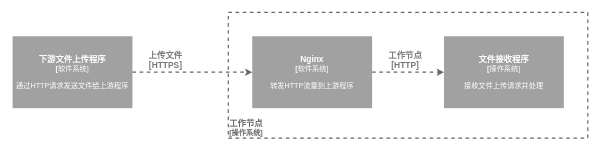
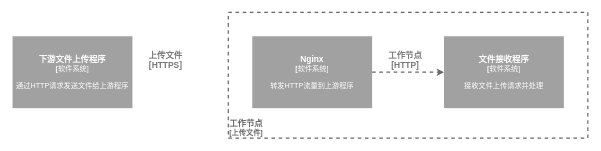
edge "下游文件上传程序 [软件系统] 通过HTTP请求发送文件给上游程序" -> "Nginx [软件系统] 转发HTTP流量到上游程序": removed
node "文件接收程序 [操作系统] 接收文件上传请求并处理": label "文件接收程序 [操作系统] 接收文件上传请求并处理" -> "文件接收程序 [软件系统] 接收文件上传请求并处理"
node "工作节点 [操作系统]": label "工作节点 [操作系统]" -> "工作节点 [上传文件]"
